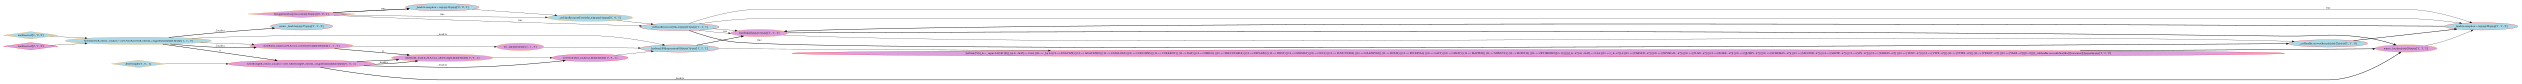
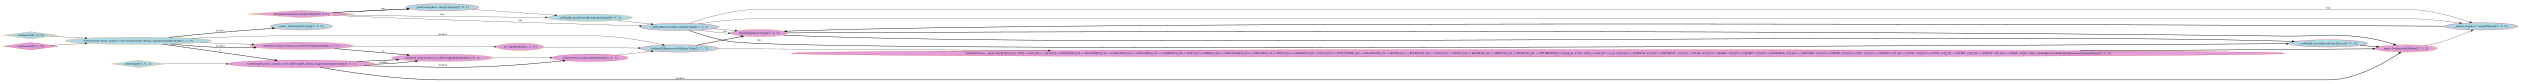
edge "_errHandler.recover(this,re)@@@22@@@['1', '1', '0']" -> "_localctx.exception = re@@@20@@@['1', '1', '0']": now "_errHandler.recover(this,re)@@@22@@@['1', '1', '0']" -> "return _localctx@@@20@@@['1', '1', '1']"
edge "{exitRule()}@@@17@@@['1', '1', '1']" -> "_errHandler.recover(this,re)@@@22@@@['1', '1', '0']": style solid -> bold
